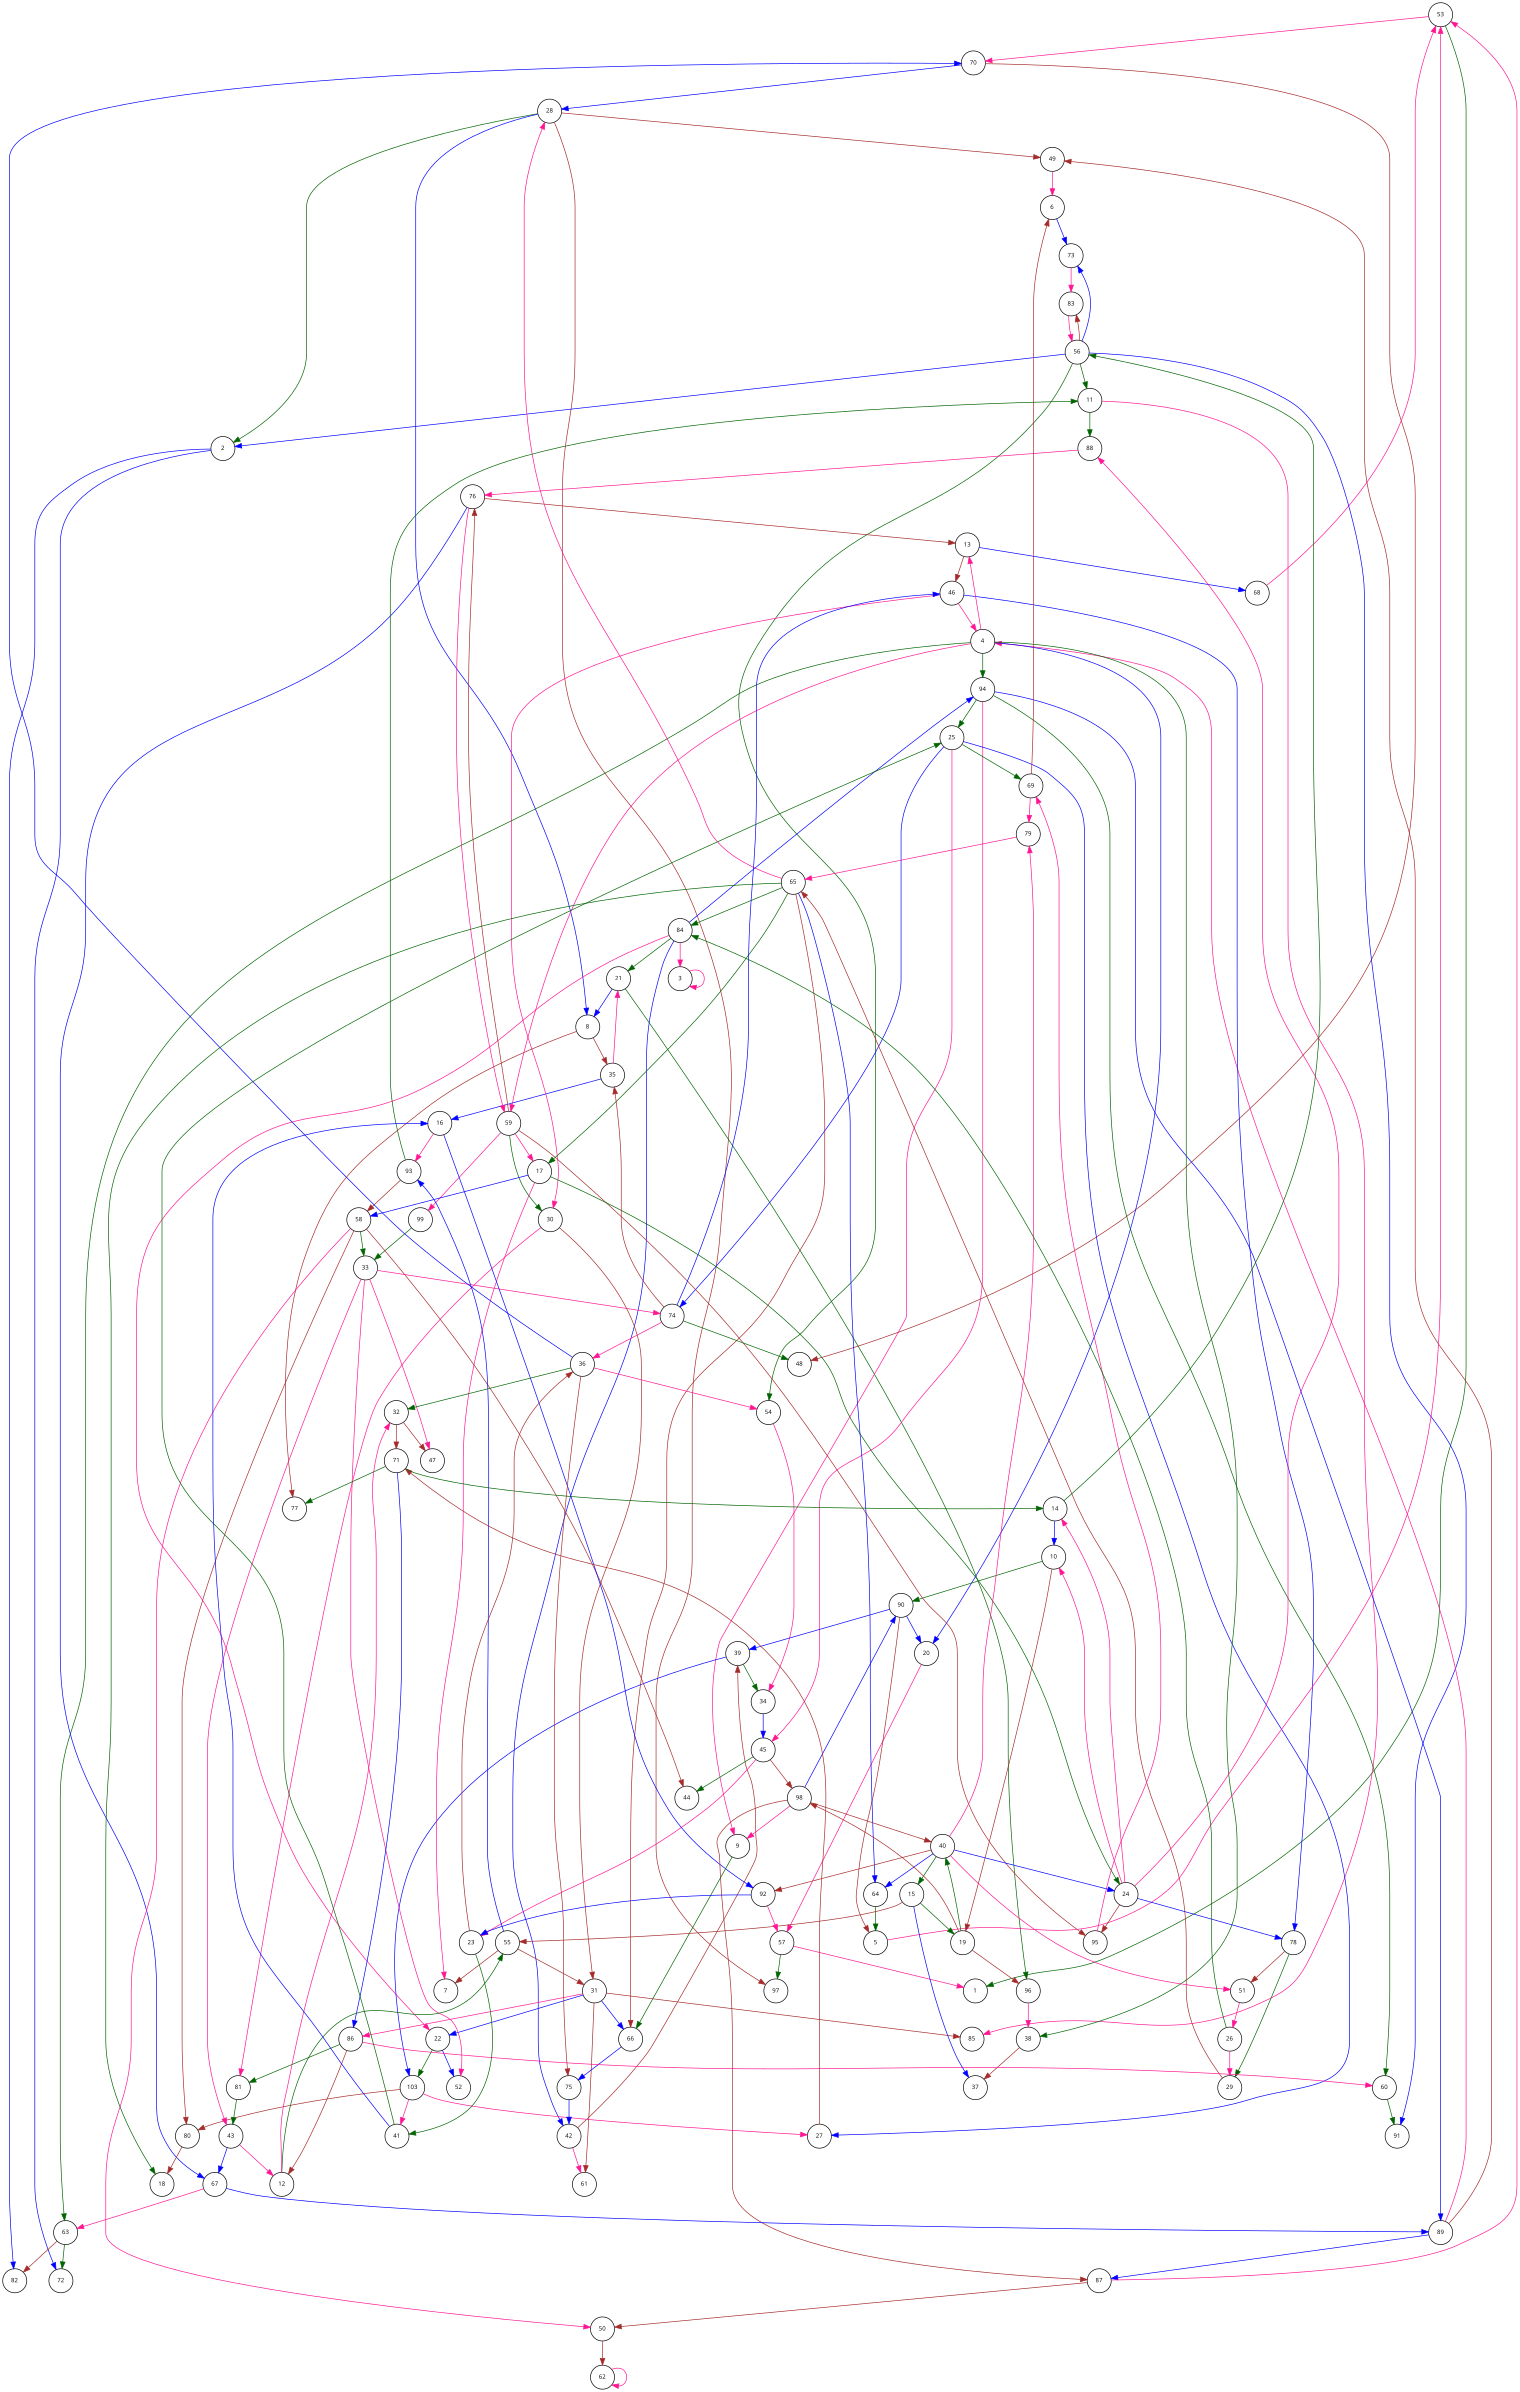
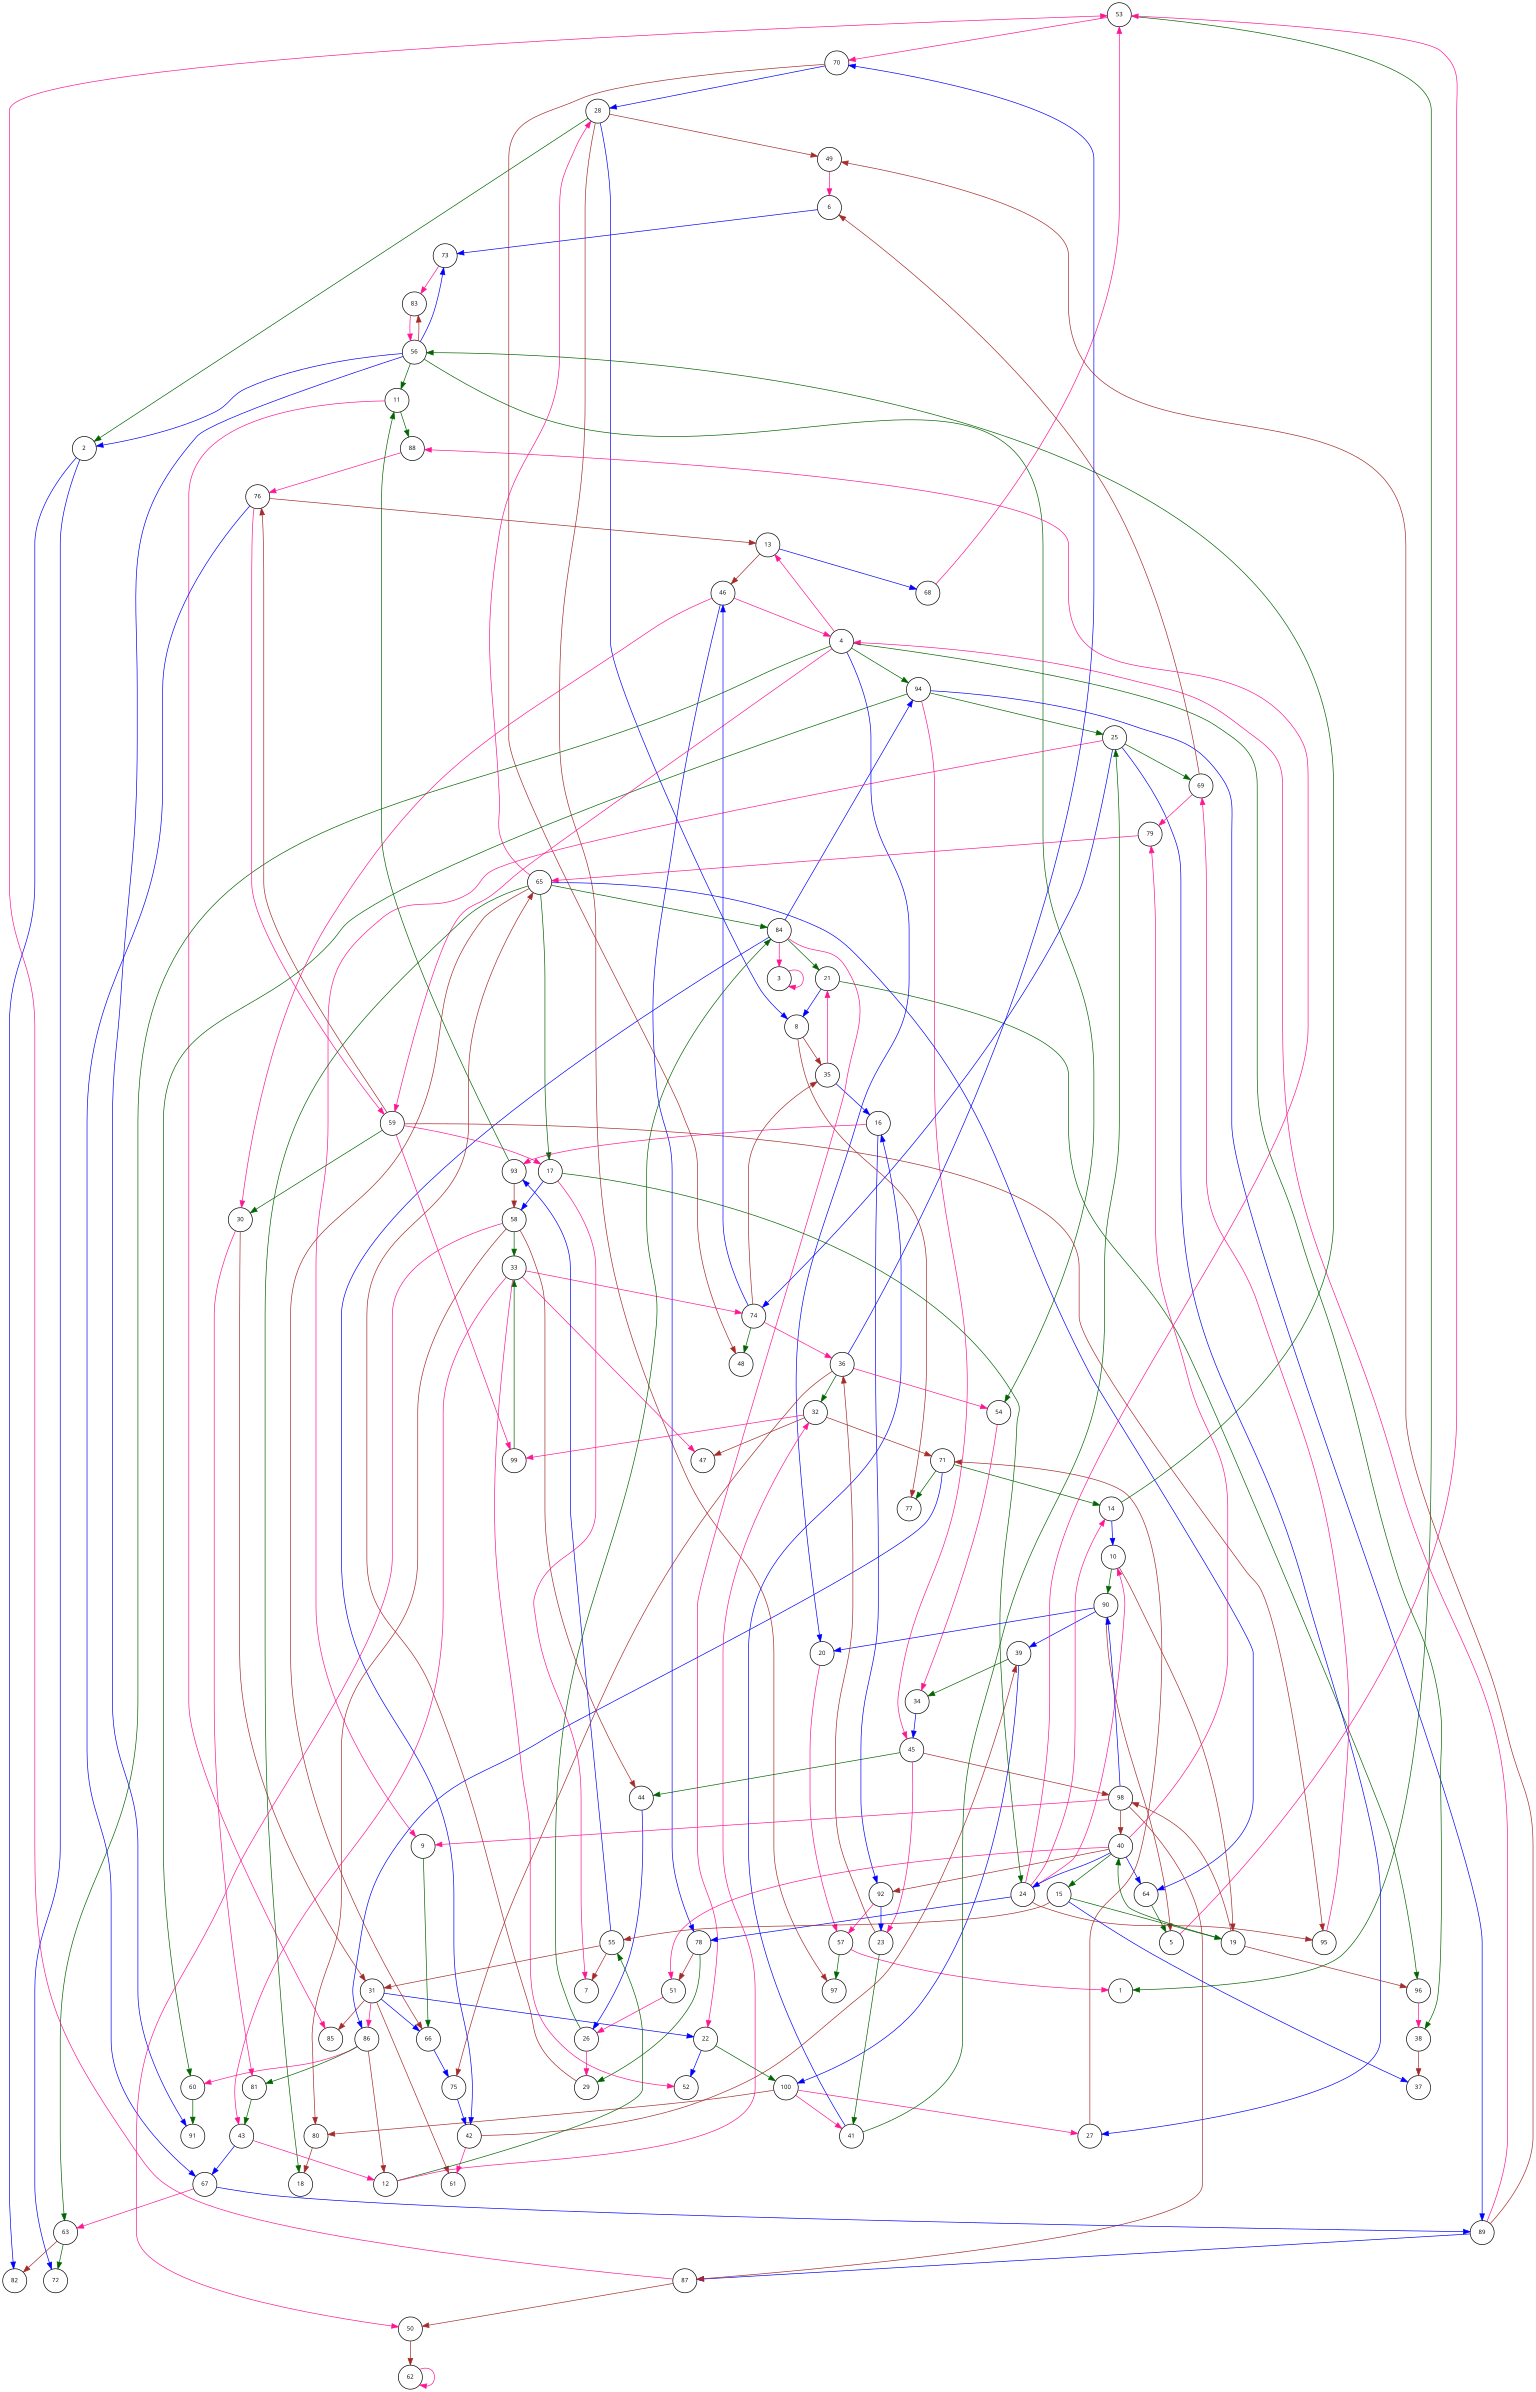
edge "32" -> "99": added
edge "44" -> "26": added
node "103": label "103" -> "100"
